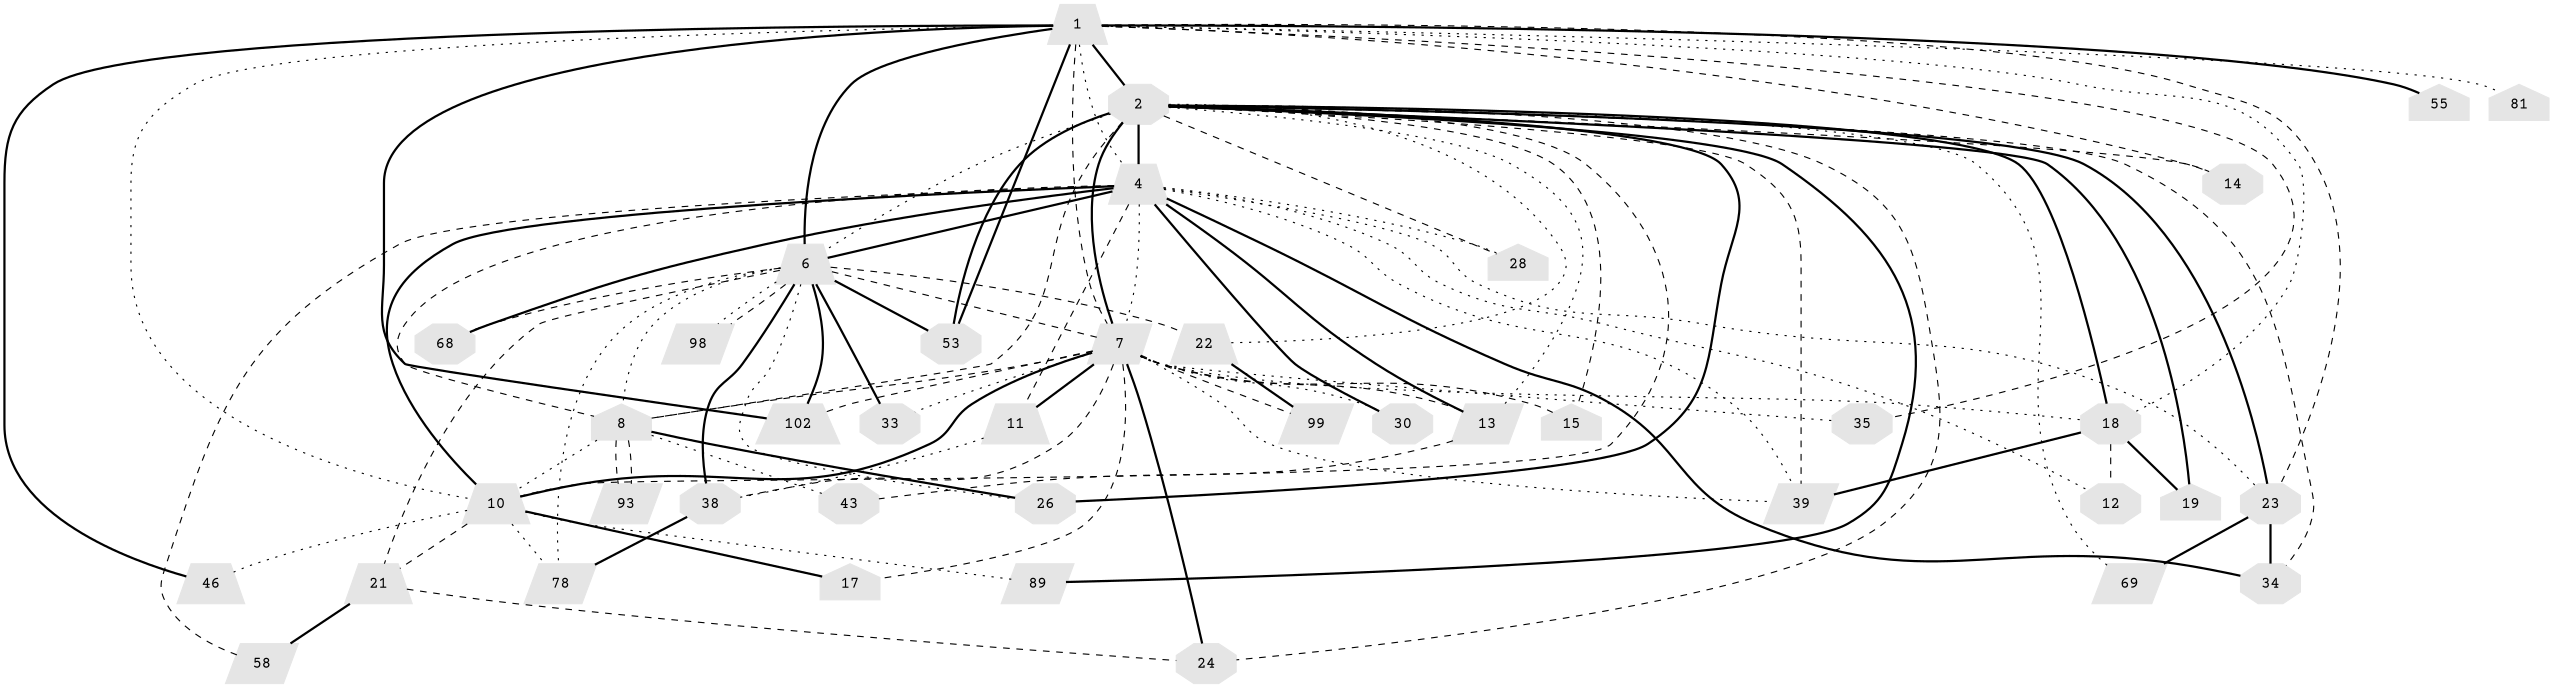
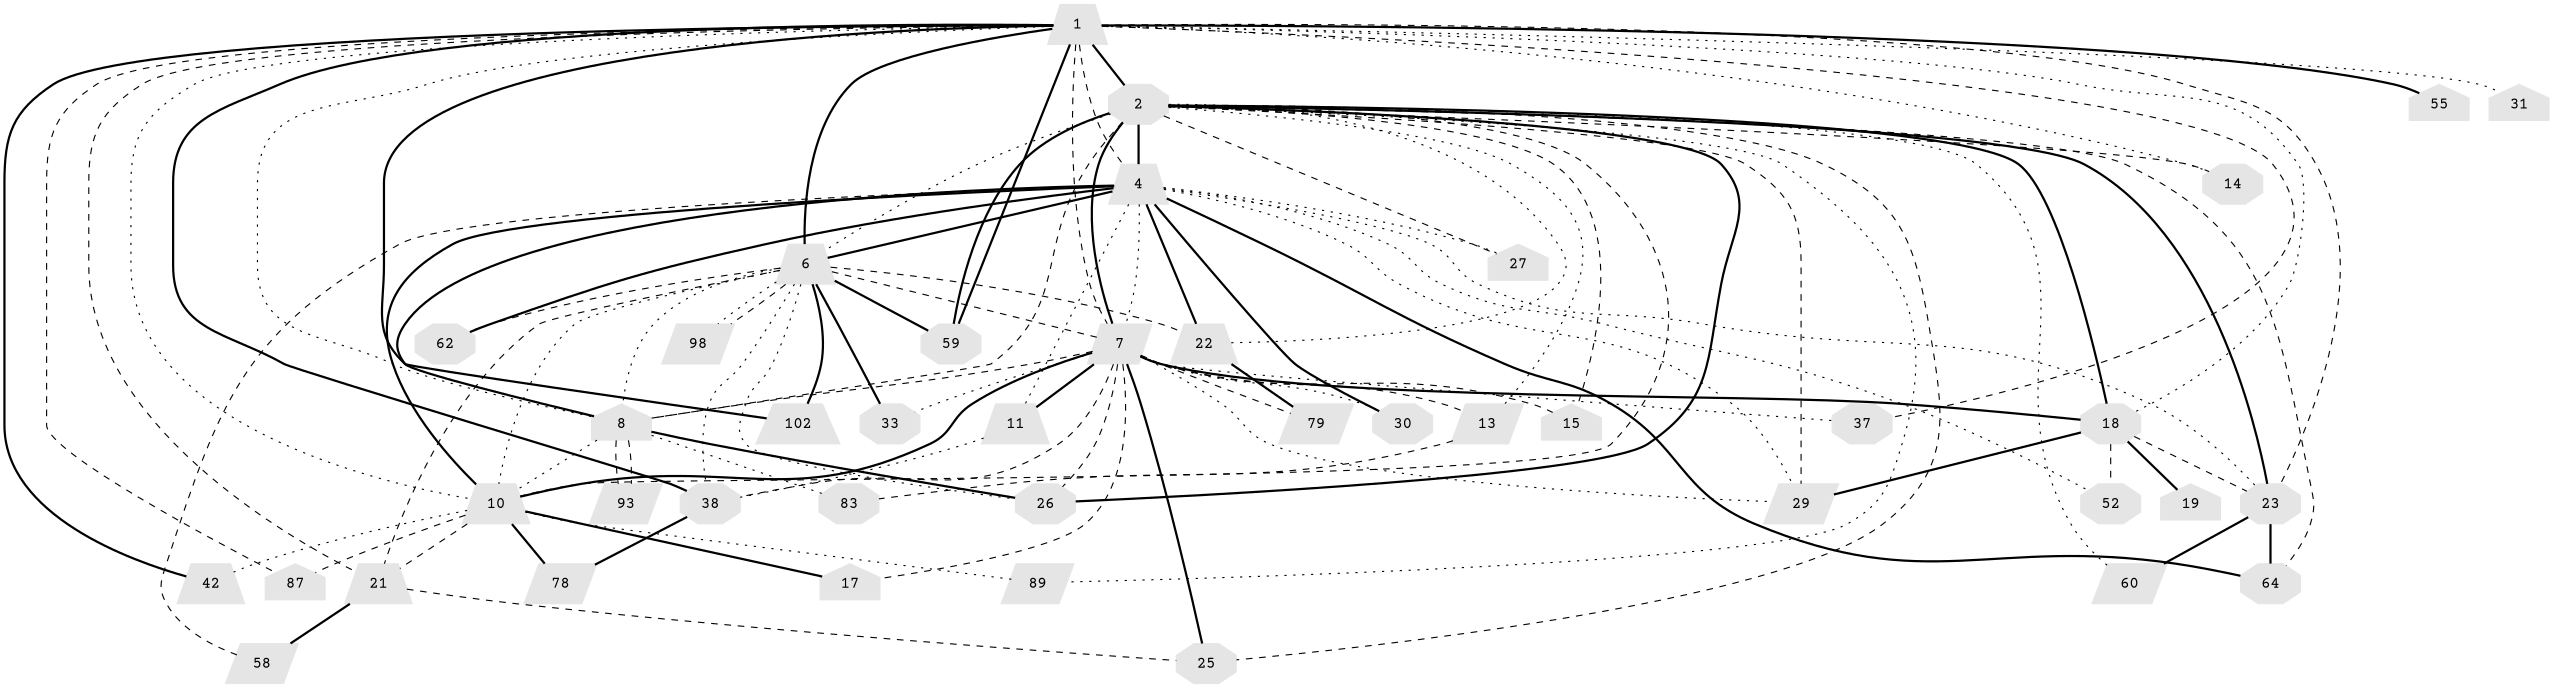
edge "1" -- "14": style dashed -> dotted
edge "1" -- "21": added
edge "1" -- "8": added
edge "1" -- "38": added
node "81": label "81" -> "31"
edge "1" -- "4": style dotted -> dashed
edge "2" -- "19": removed
edge "4" -- "8": style dashed -> bold
node "28": label "28" -> "27"
edge "4" -- "11": style dashed -> dotted
edge "4" -- "13": now "4" -- "22"
node "68": label "68" -> "62"
node "53": label "53" -> "59"
edge "6" -- "78": now "6" -- "10"
edge "2" -- "89": style bold -> dotted
edge "6" -- "38": style bold -> dotted
edge "7" -- "102": now "7" -- "26"
edge "7" -- "18": style dotted -> bold
node "99": label "99" -> "79"
node "35": label "35" -> "37"
edge "18" -- "23": added
node "43": label "43" -> "83"
node "39": label "39" -> "29"
node "12": label "12" -> "52"
edge "10" -- "78": style dotted -> bold
node "46": label "46" -> "42"
node "87": added
node "69": label "69" -> "60"
node "34": label "34" -> "64"
node "24": label "24" -> "25"
